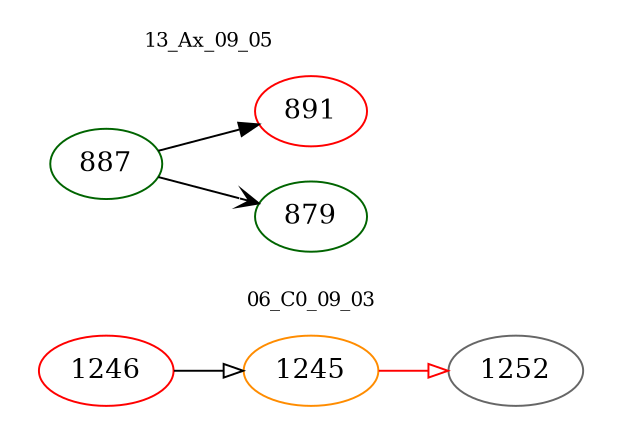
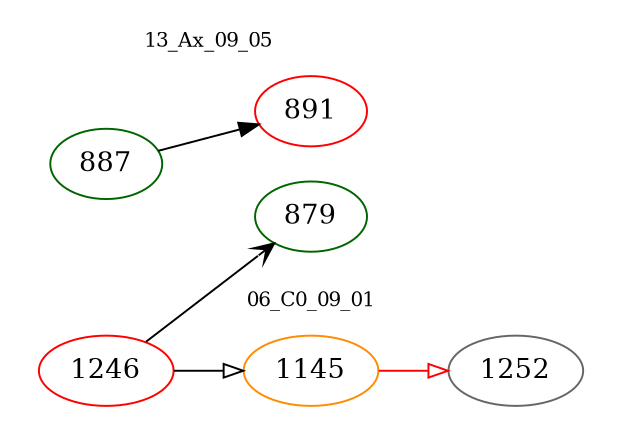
edge "887" -> "879": now "1246" -> "879"
cluster "06_C0_09_03": label "06_C0_09_03" -> "06_C0_09_01"
node "1245": label "1245" -> "1145"
